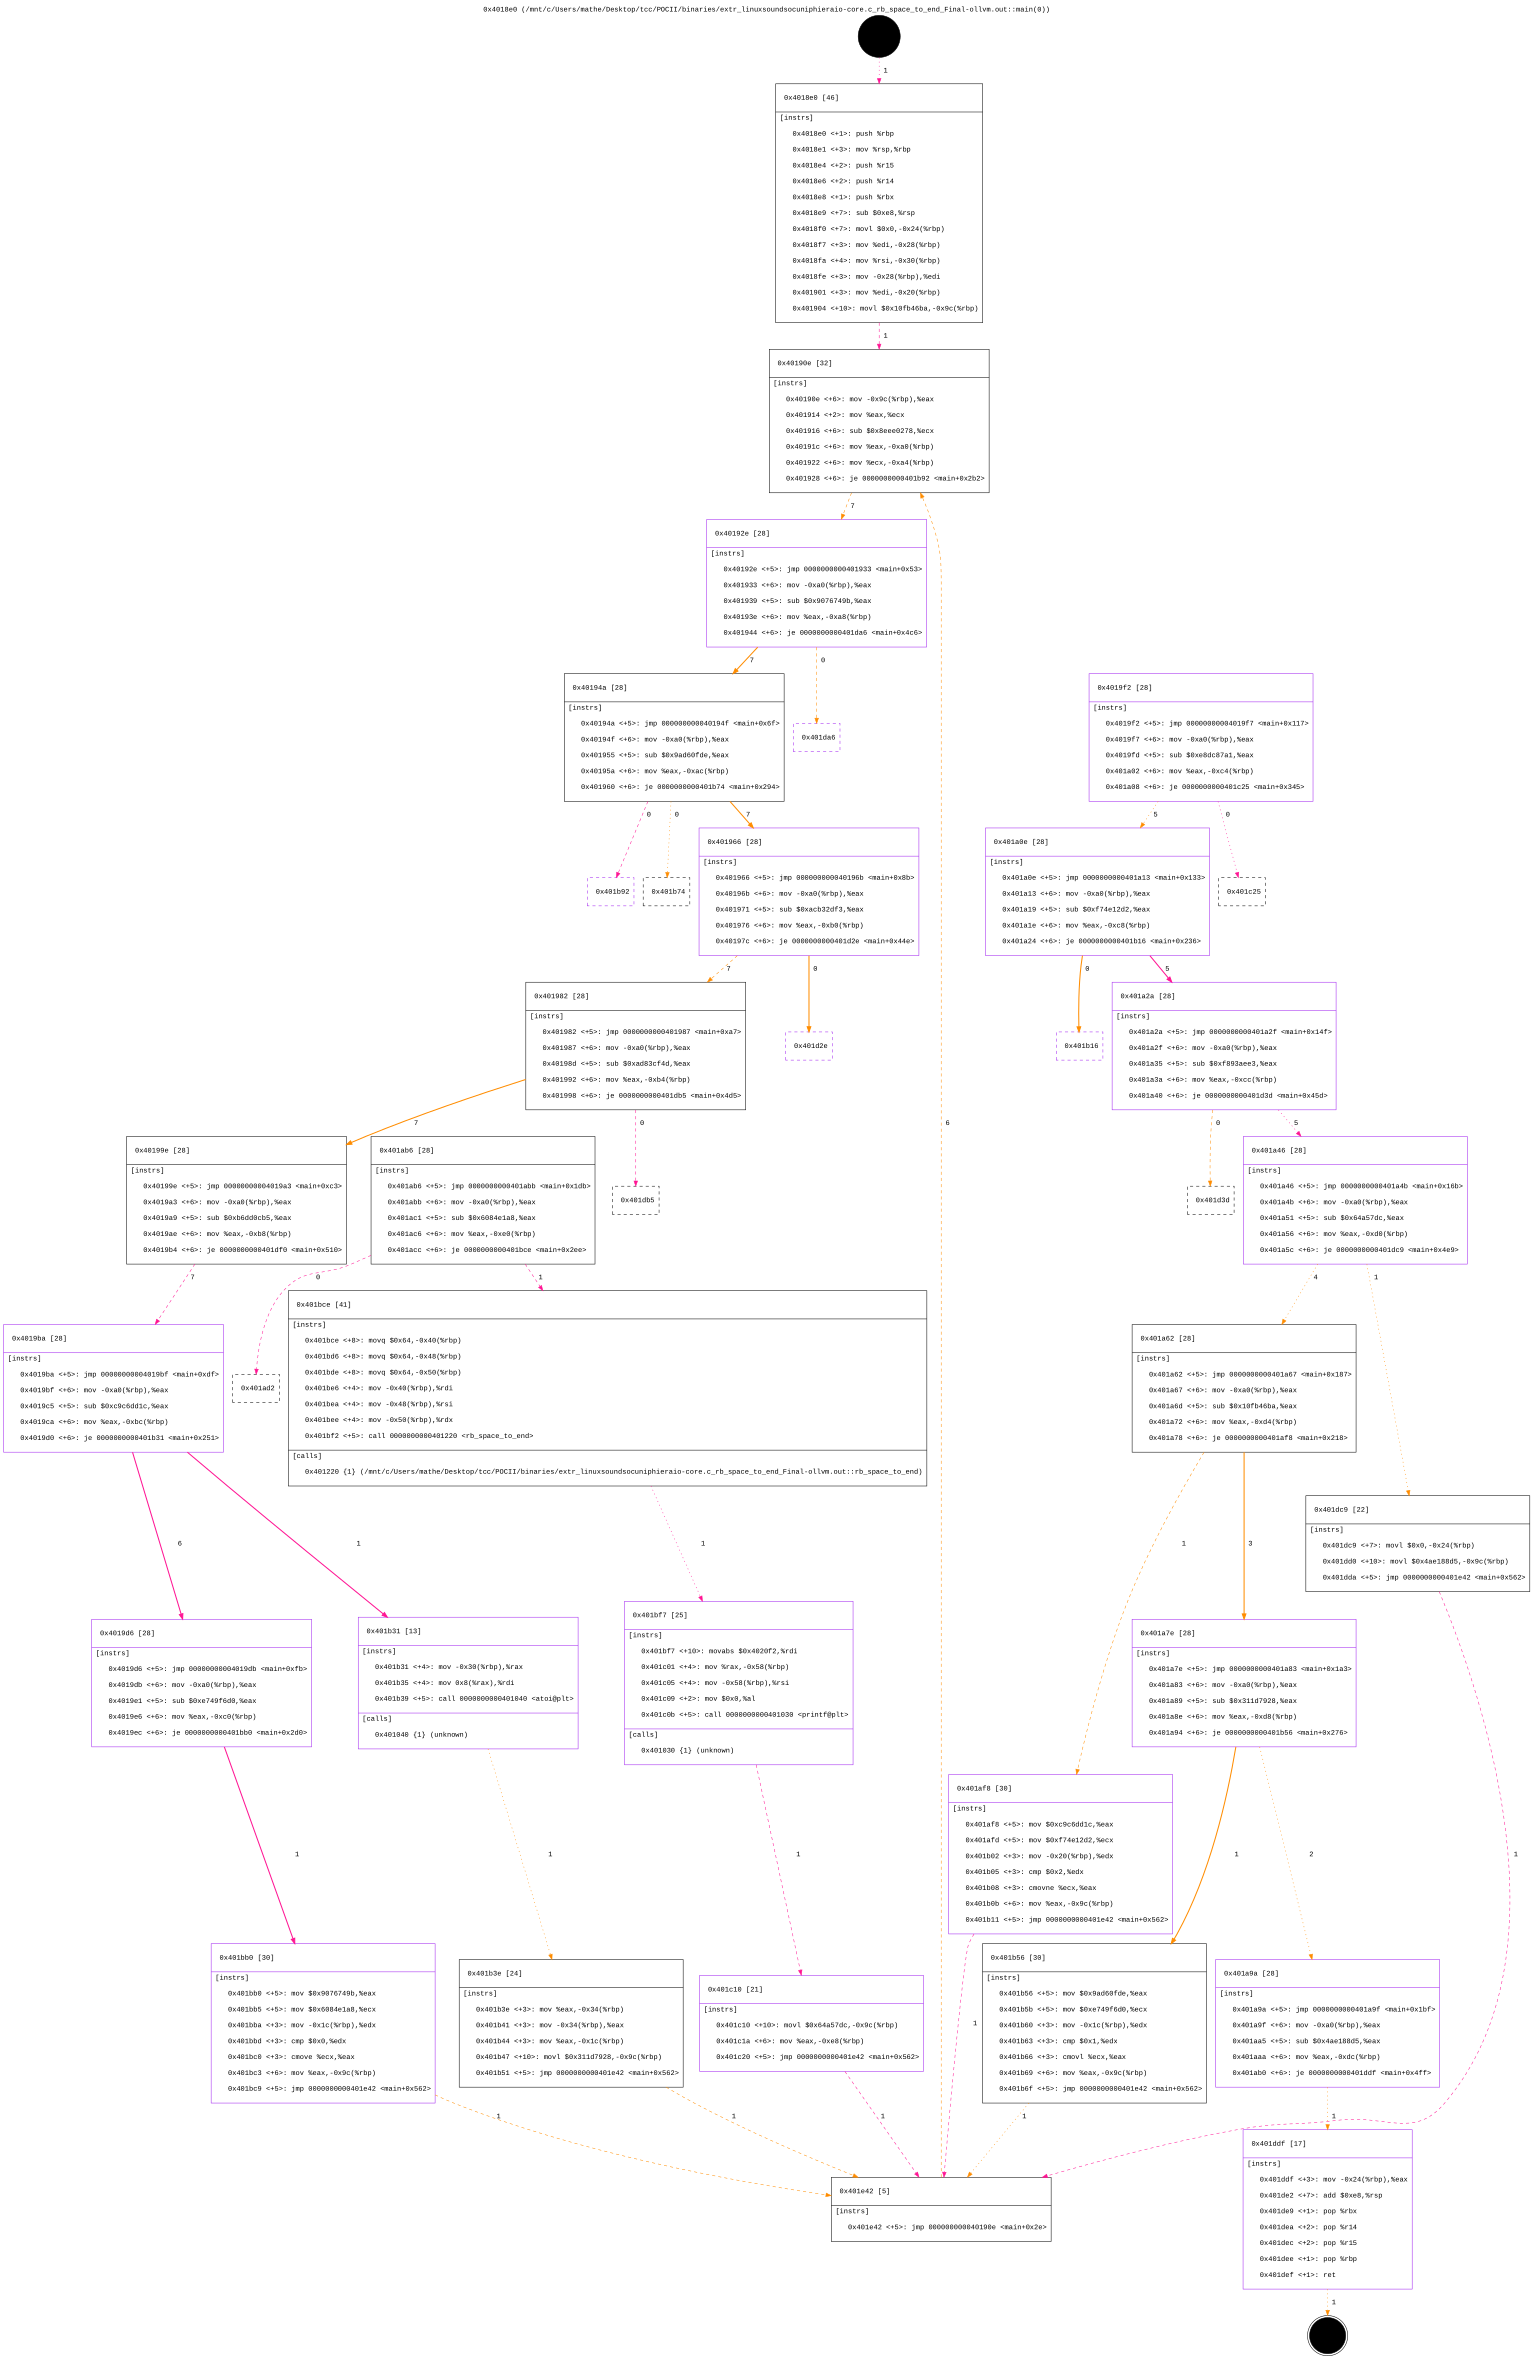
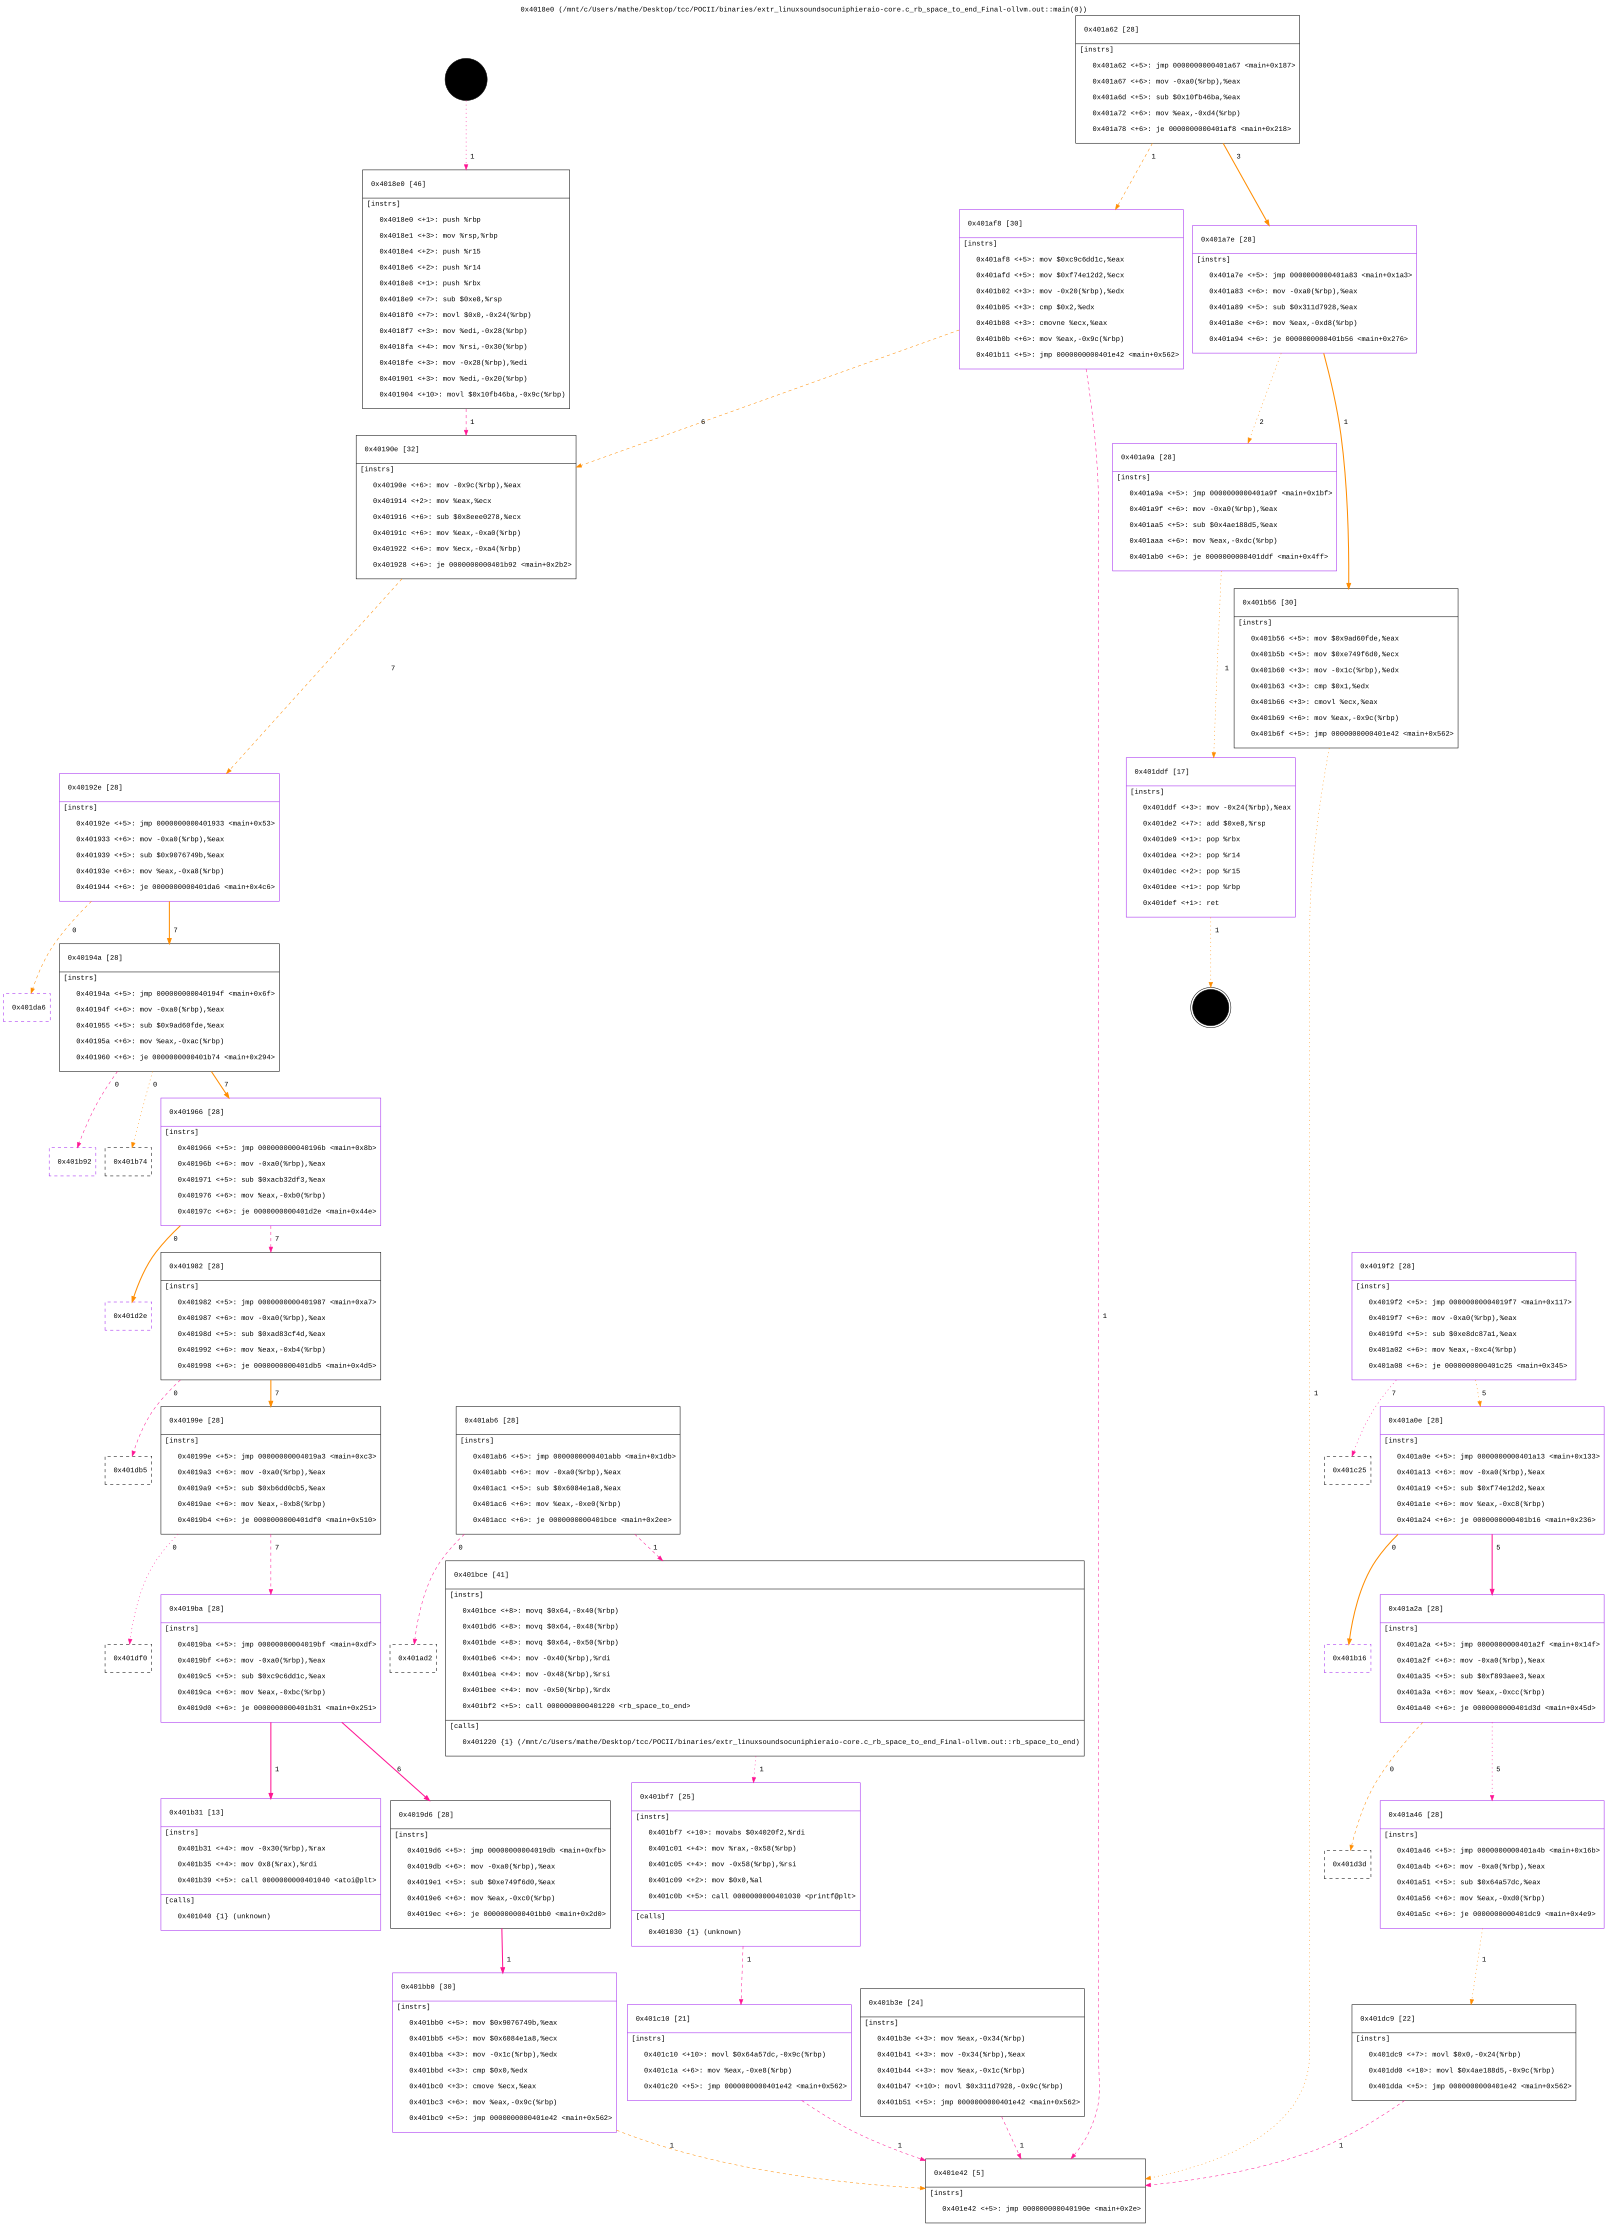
edge "0x4019f2 [28]" -> "0x401c25": label " 0" -> " 7"
edge "0x401966 [28]" -> "0x401982 [28]": color darkorange -> deeppink
edge "0x401a46 [28]" -> "0x401a62 [28]": removed, label "4"
edge "0x401e42 [5]" -> "0x40190e [32]": now "0x401af8 [30]" -> "0x40190e [32]"
node "0x401df0": added
node "0x4019d6 [28]": color purple -> black
edge "0x401b31 [13]" -> "0x401b3e [24]": removed, label "1"
edge "0x401b3e [24]" -> "0x401e42 [5]": color darkorange -> deeppink
